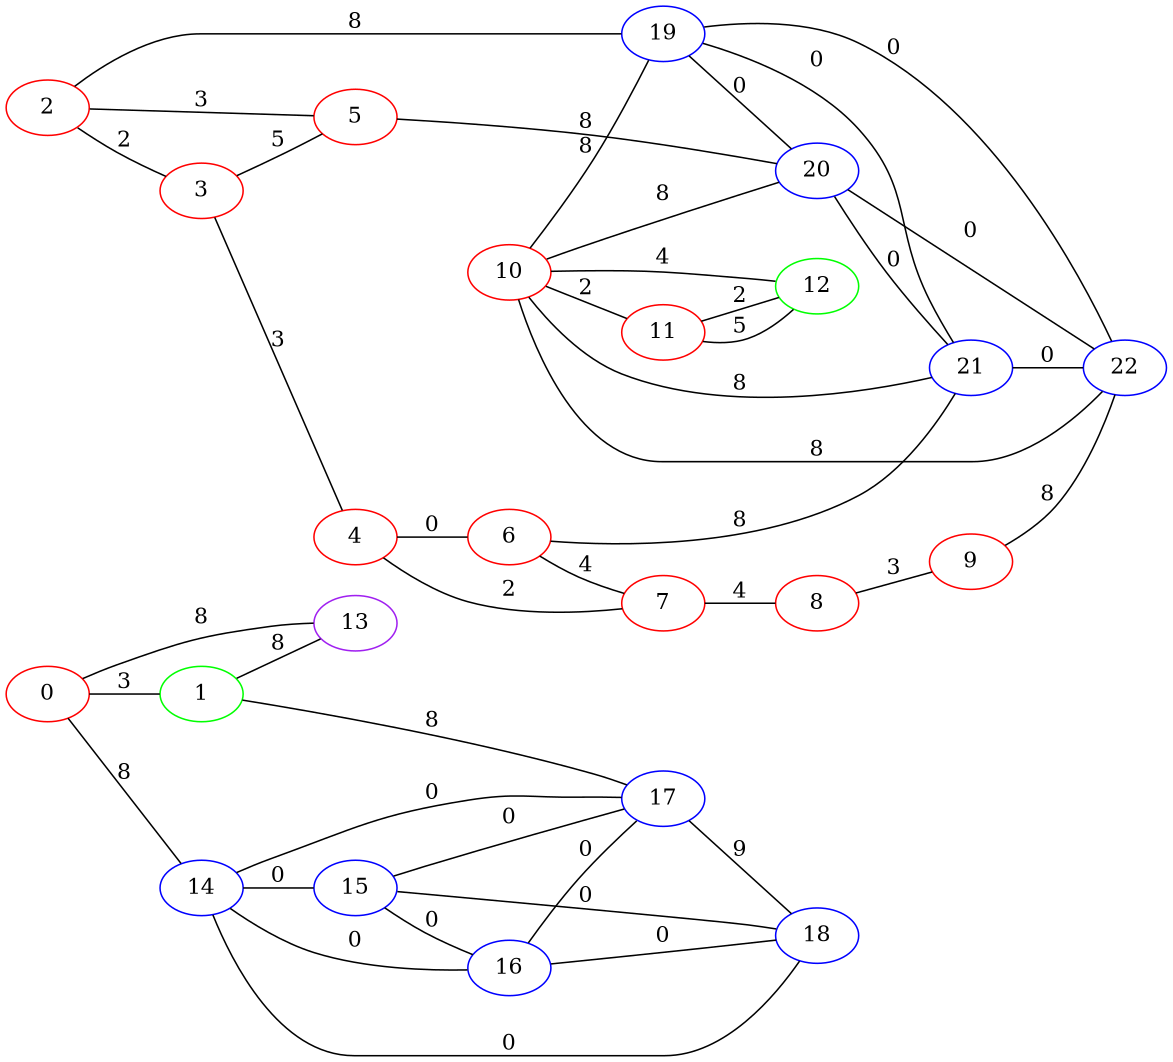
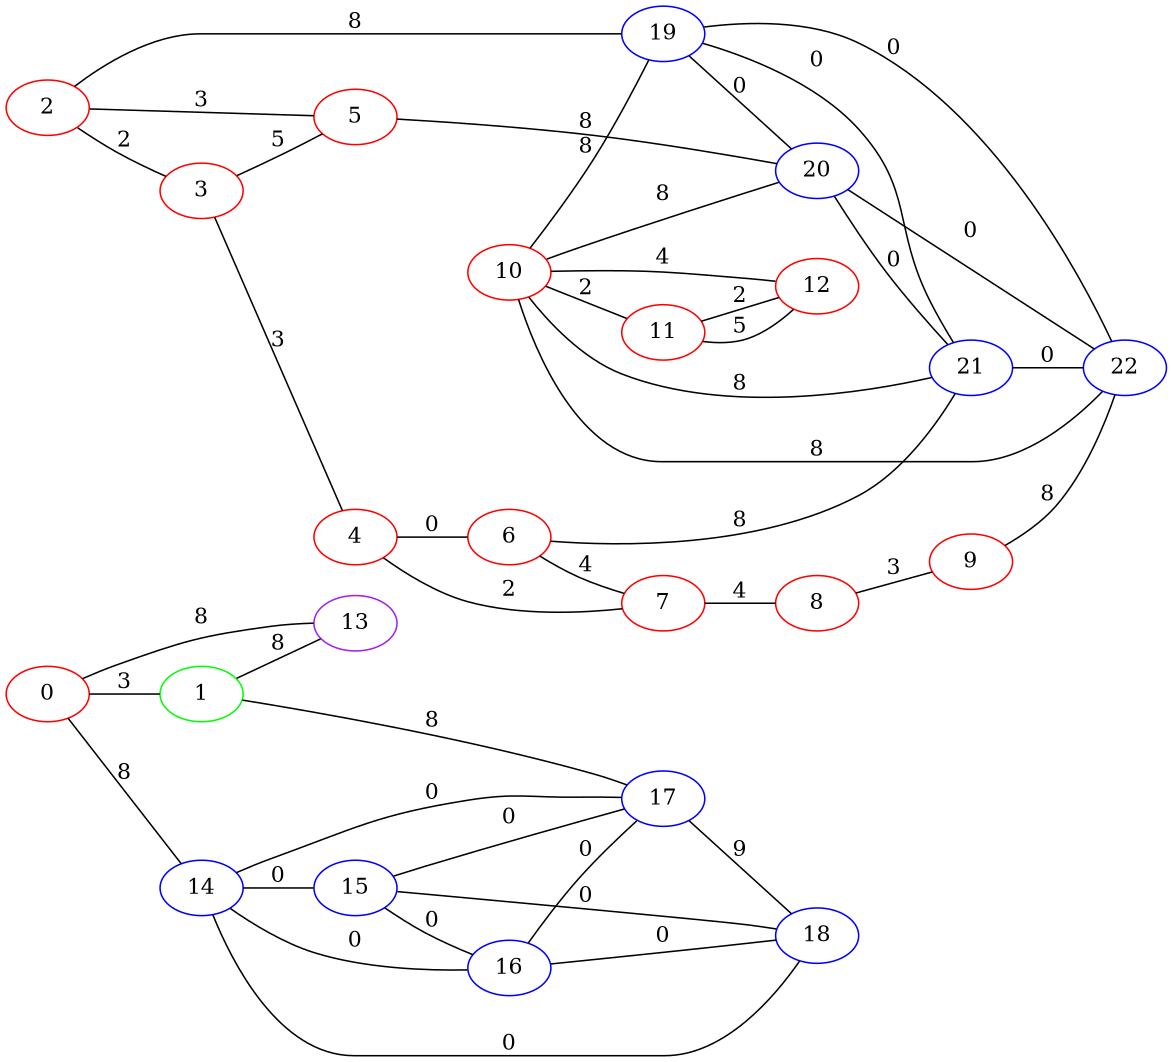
node "12": color green -> red
